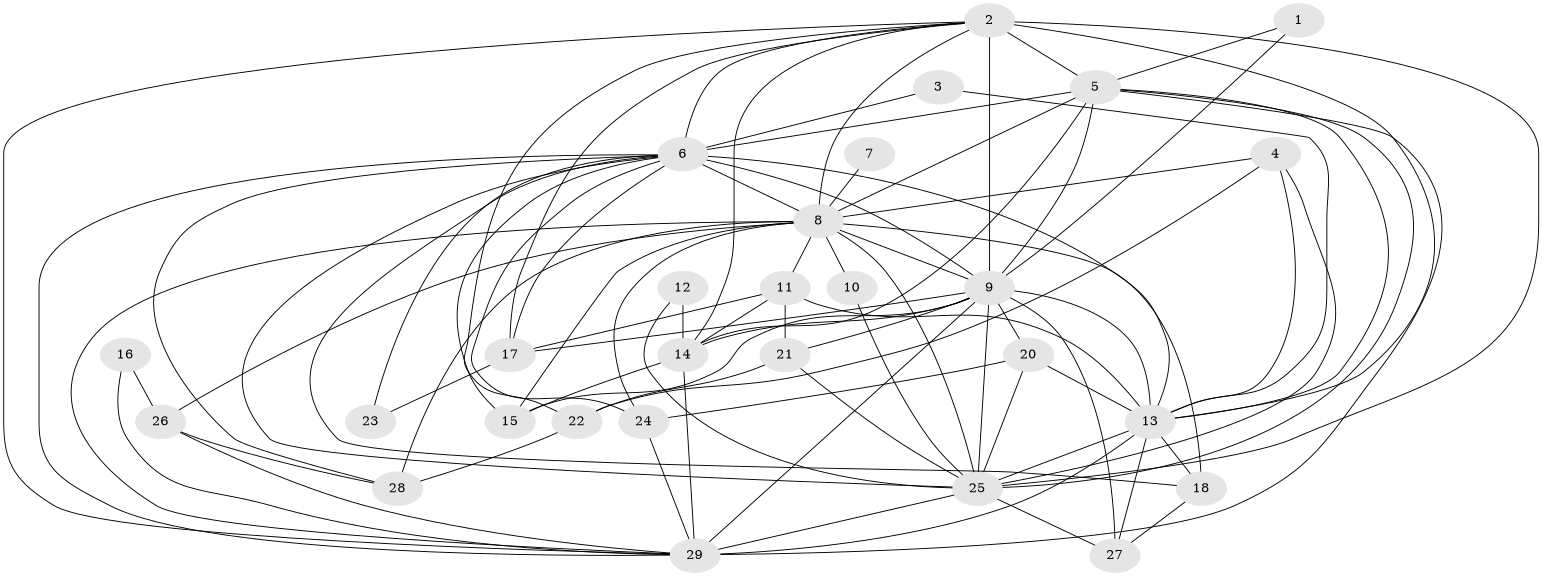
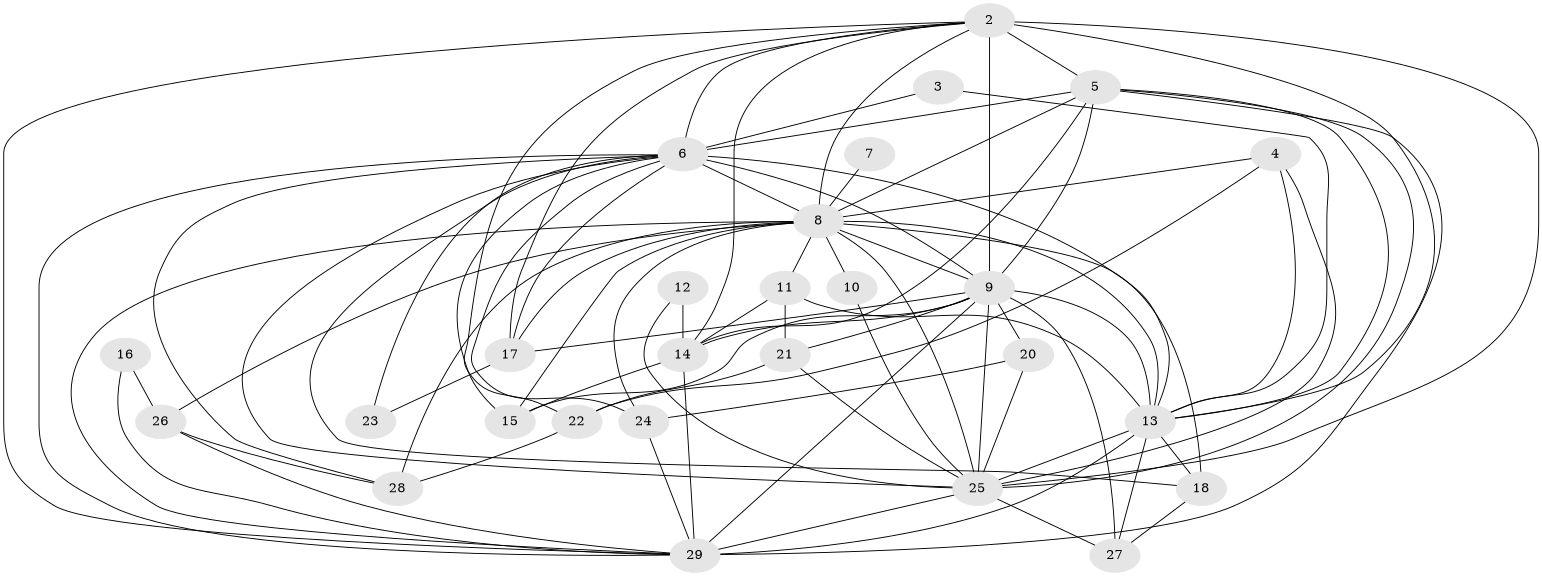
node "1": removed
edge "11" -- "17": now "8" -- "17"
edge "20" -- "13": now "8" -- "13"
